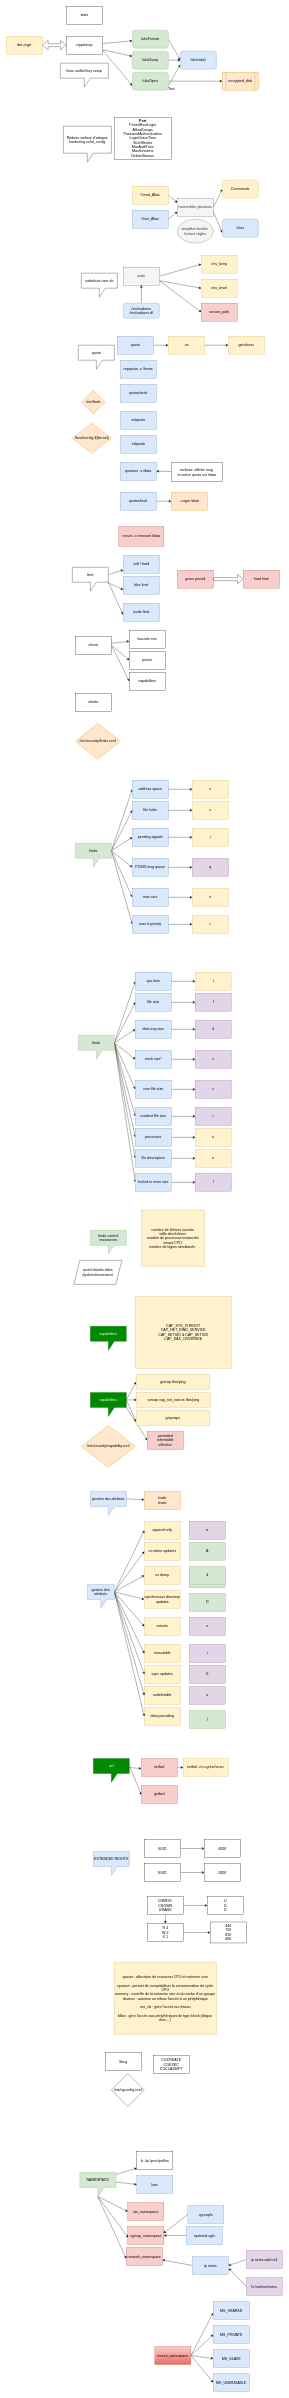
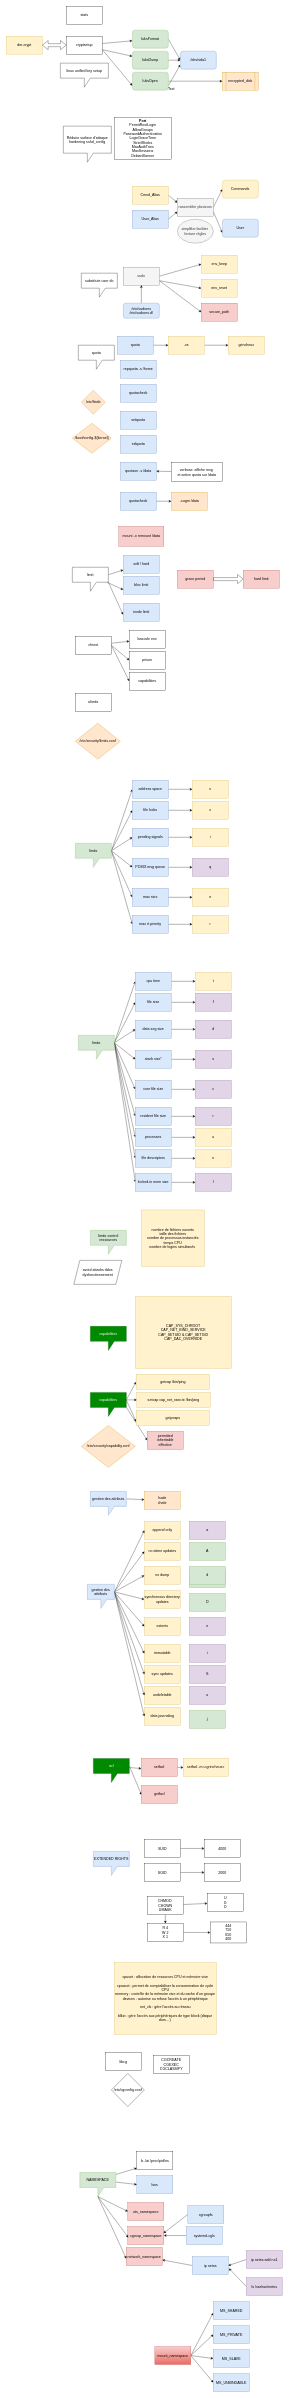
node "U G O": moved (225, 1905) -> (225, 1902)
